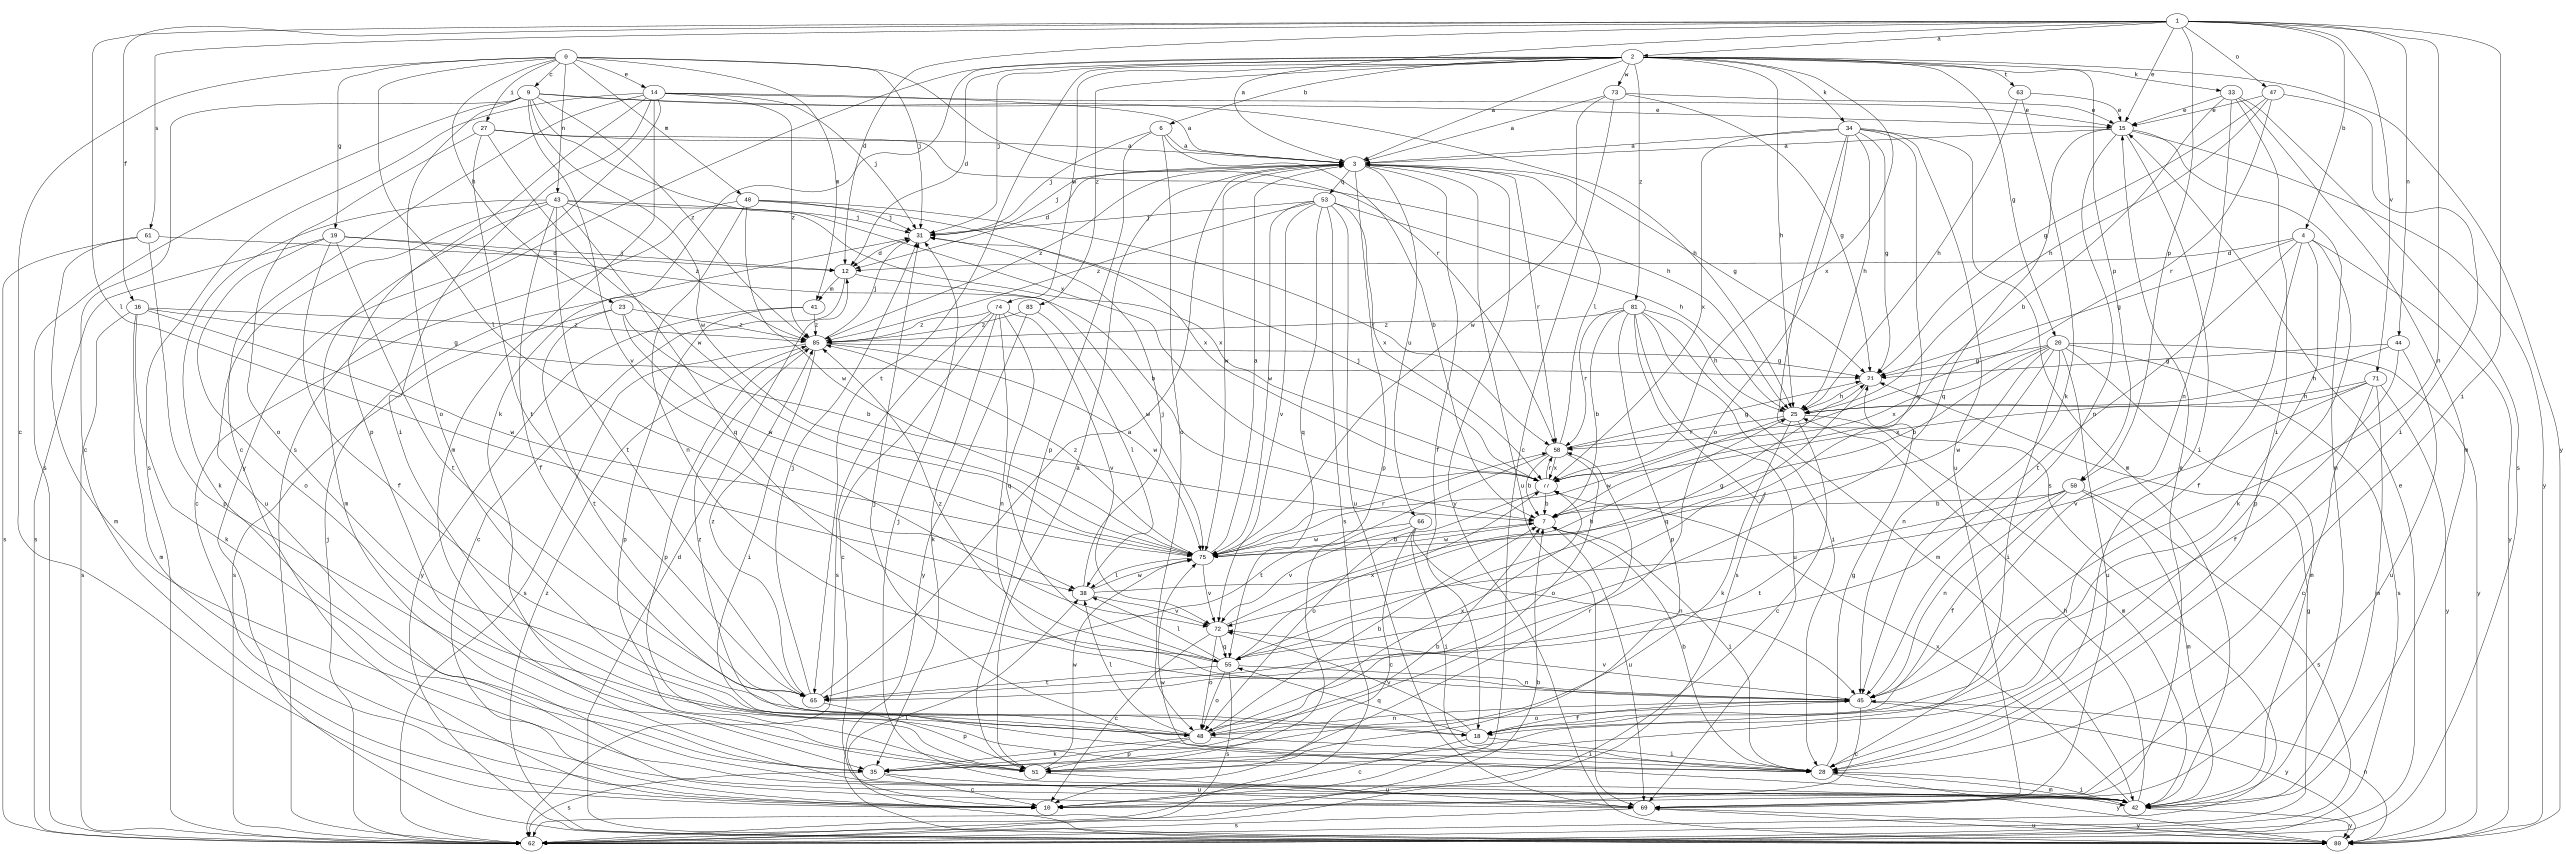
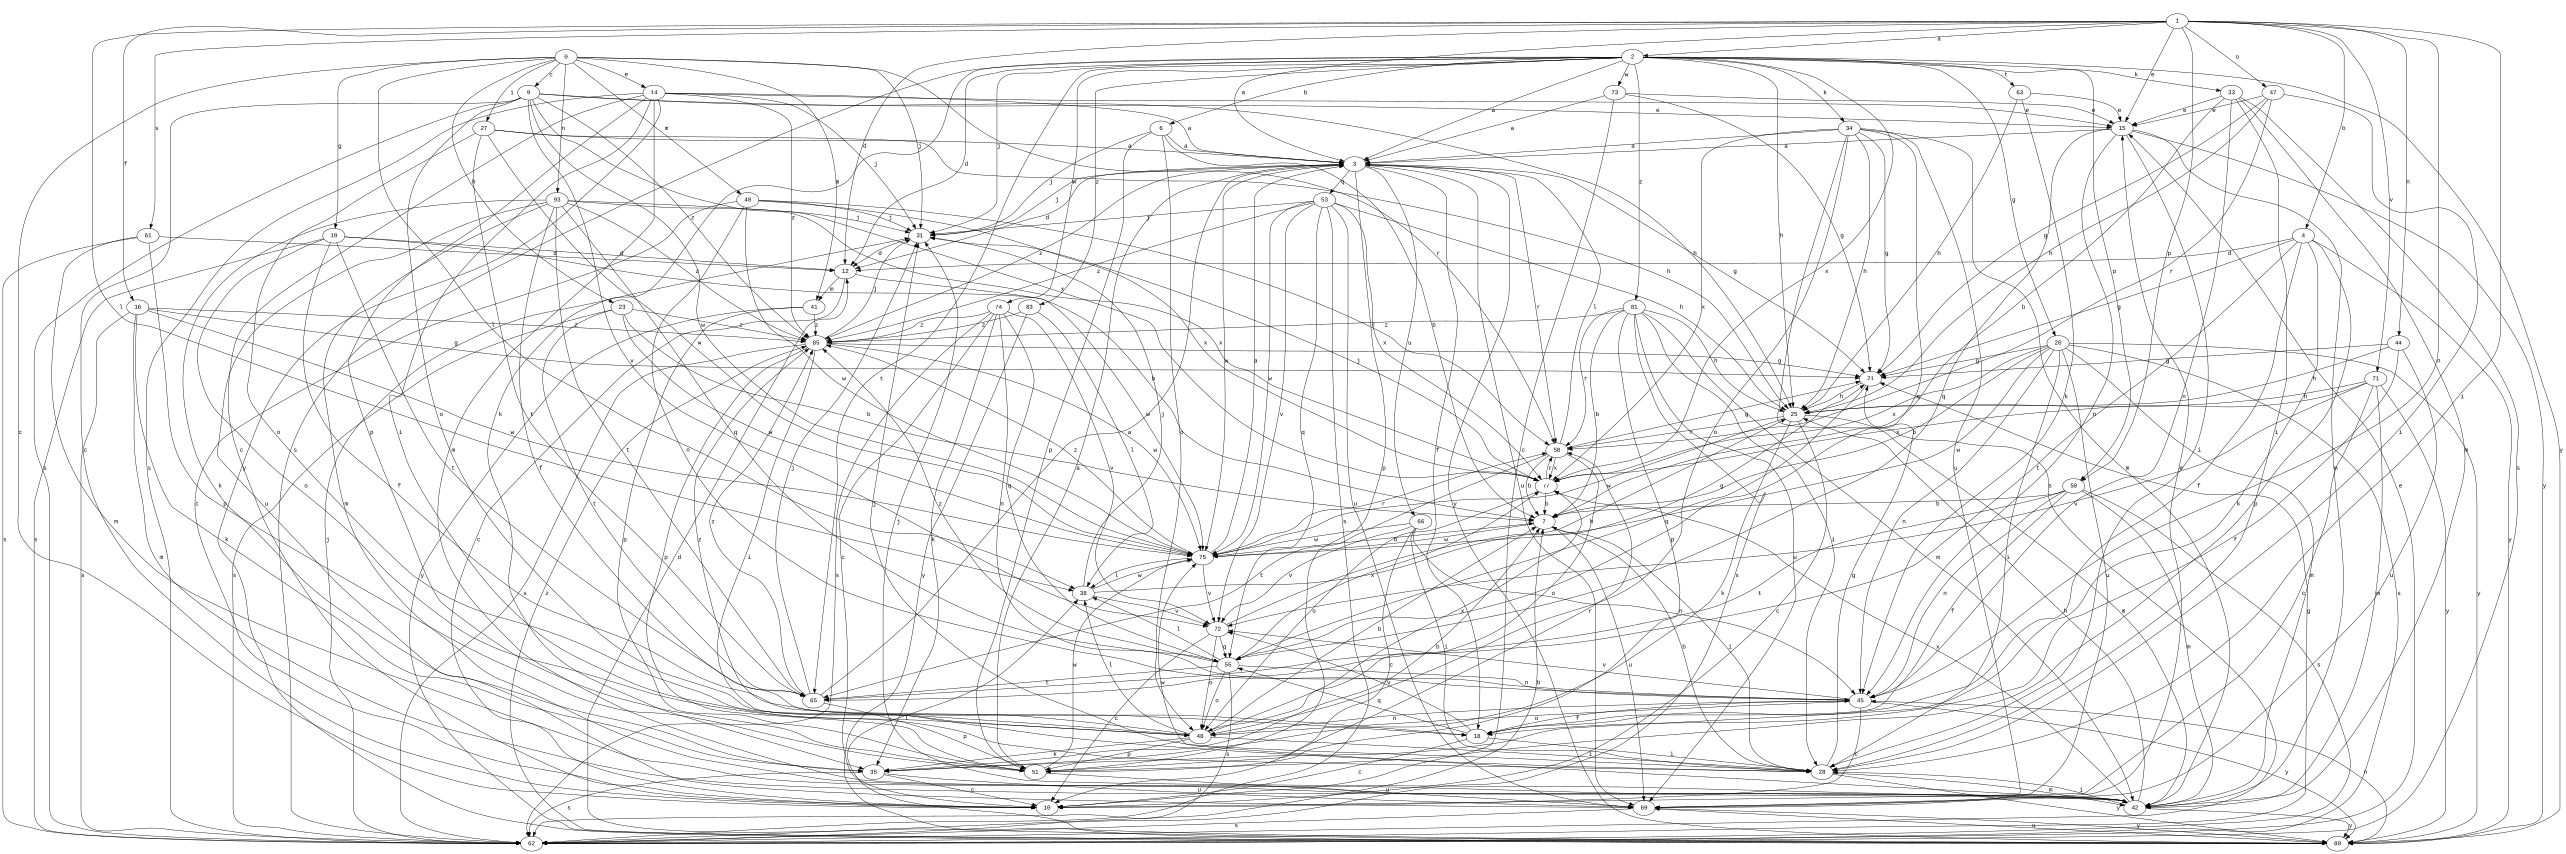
node "43": label "43" -> "93"
edge "19" -> "12": label "j" -> "d"
edge "73" -> "75": removed, label "w"
